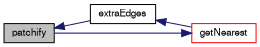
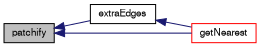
edge "patchify" -> "getNearest": reversed
